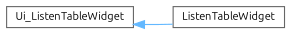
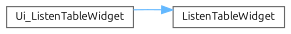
edge "ListenTableWidget" -> "Ui_ListenTableWidget": reversed
